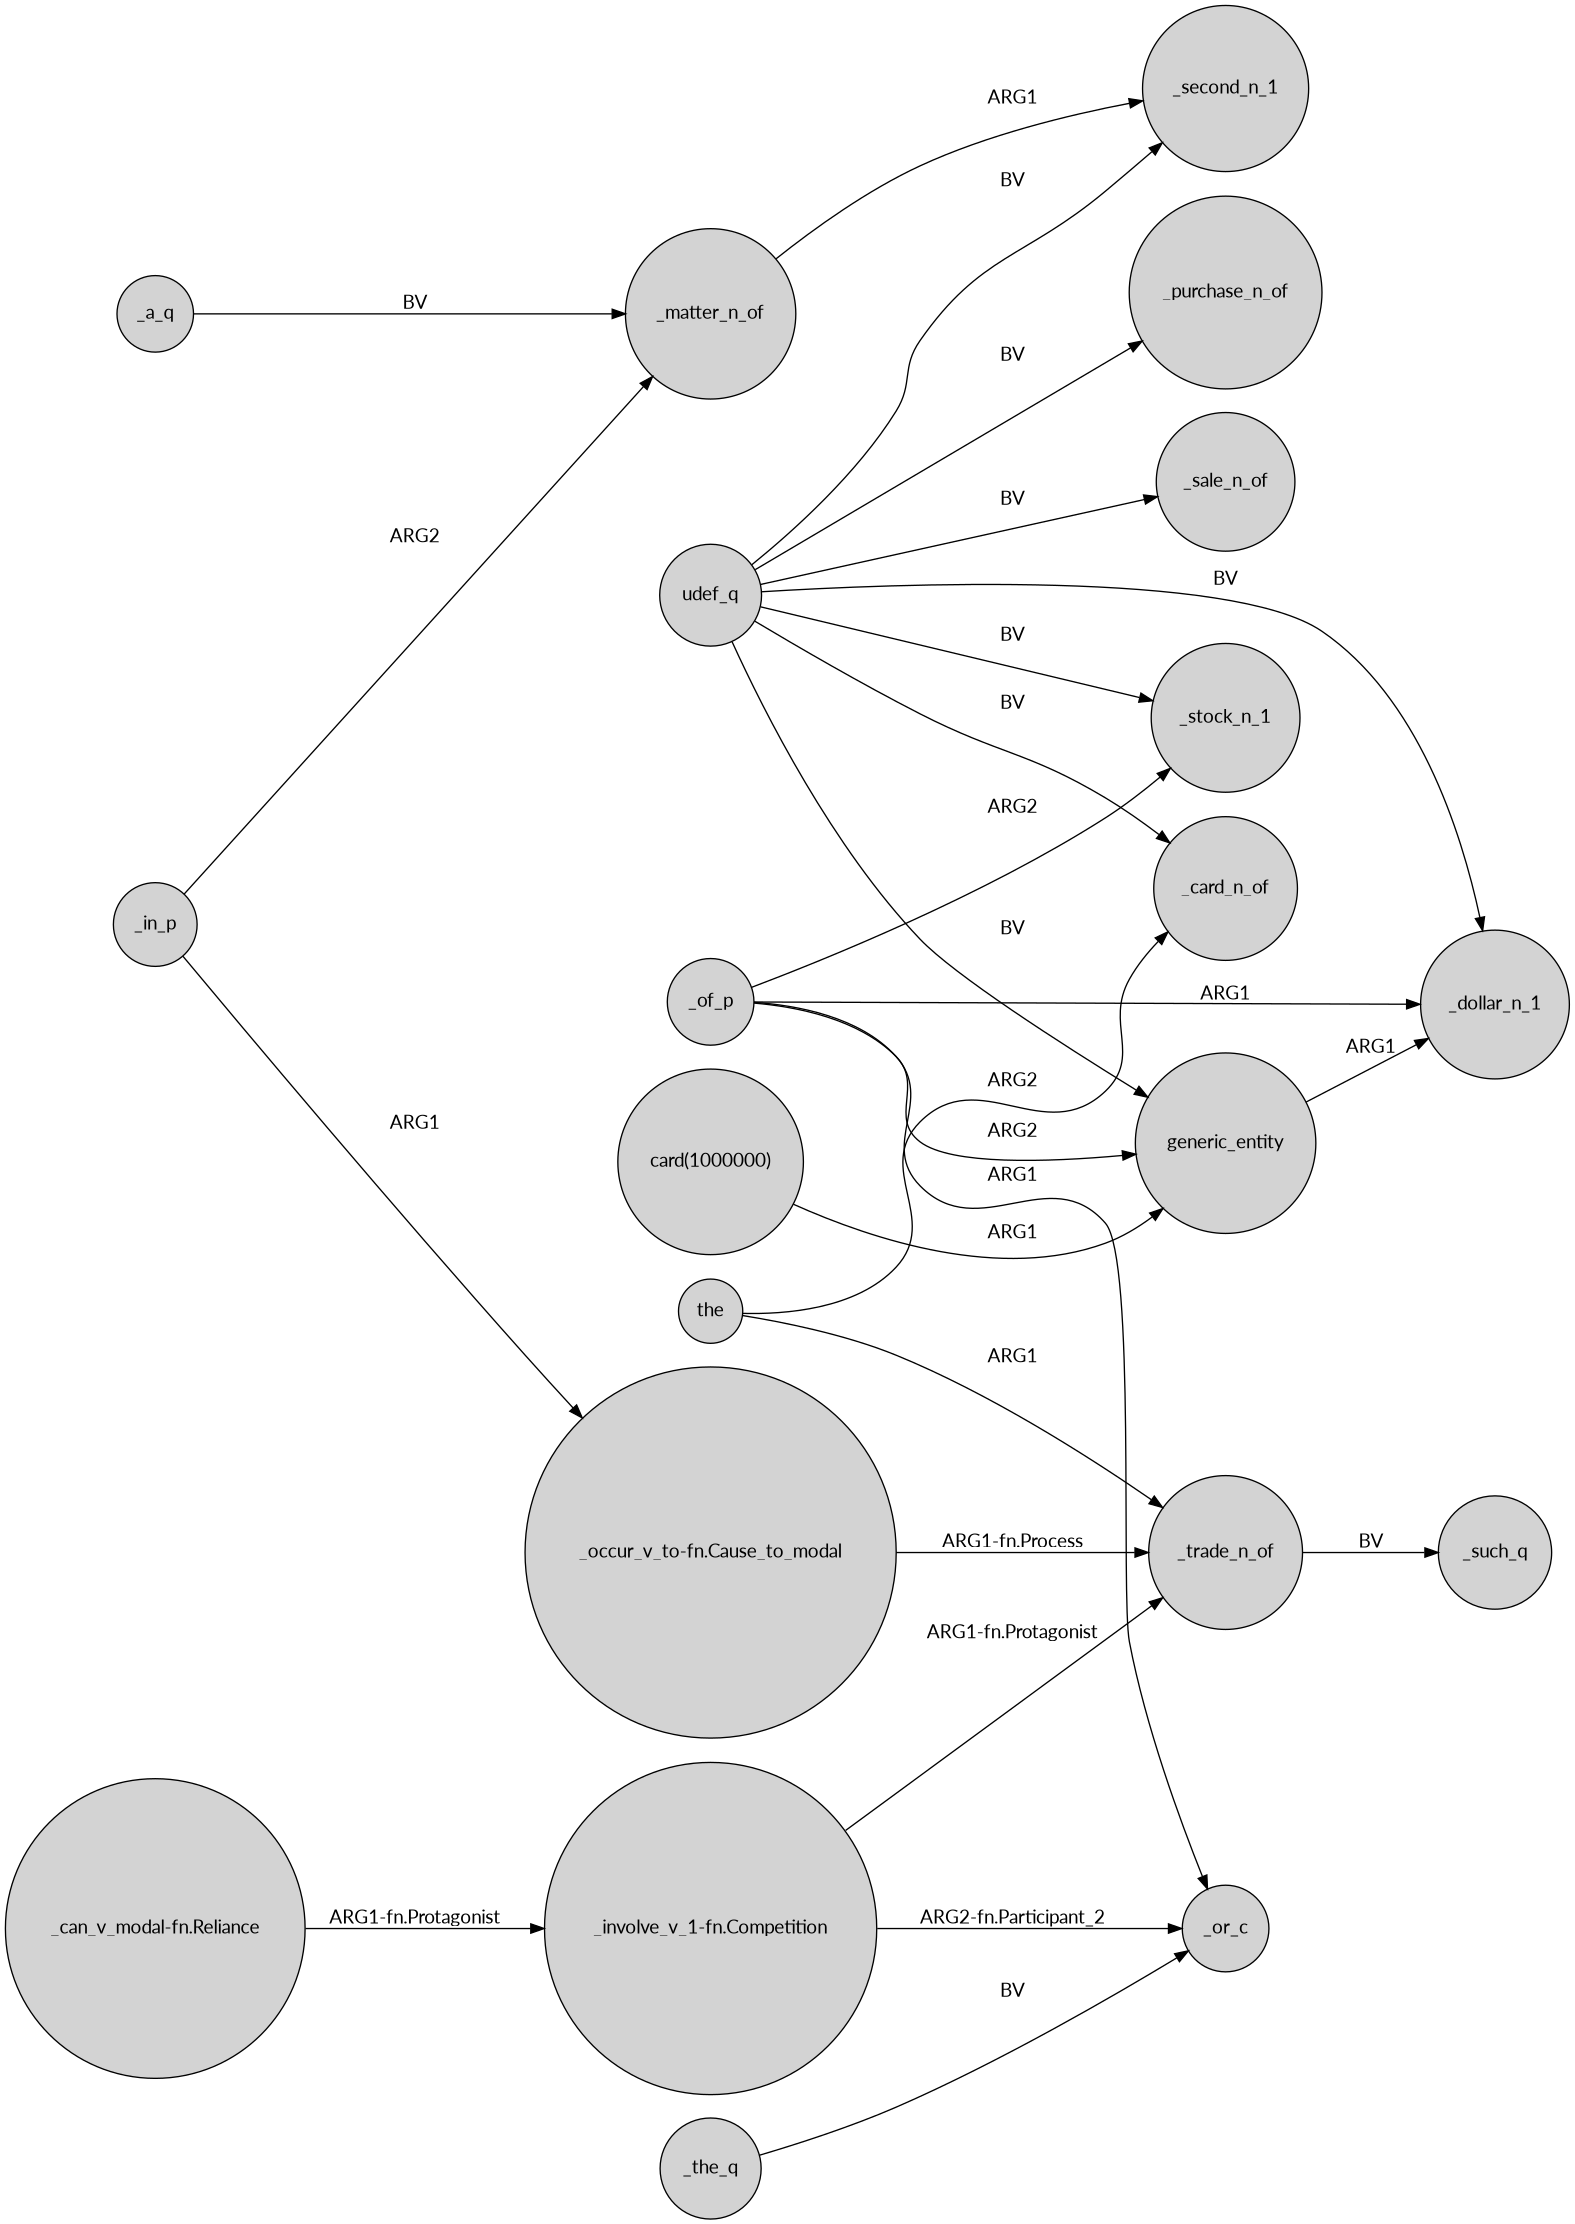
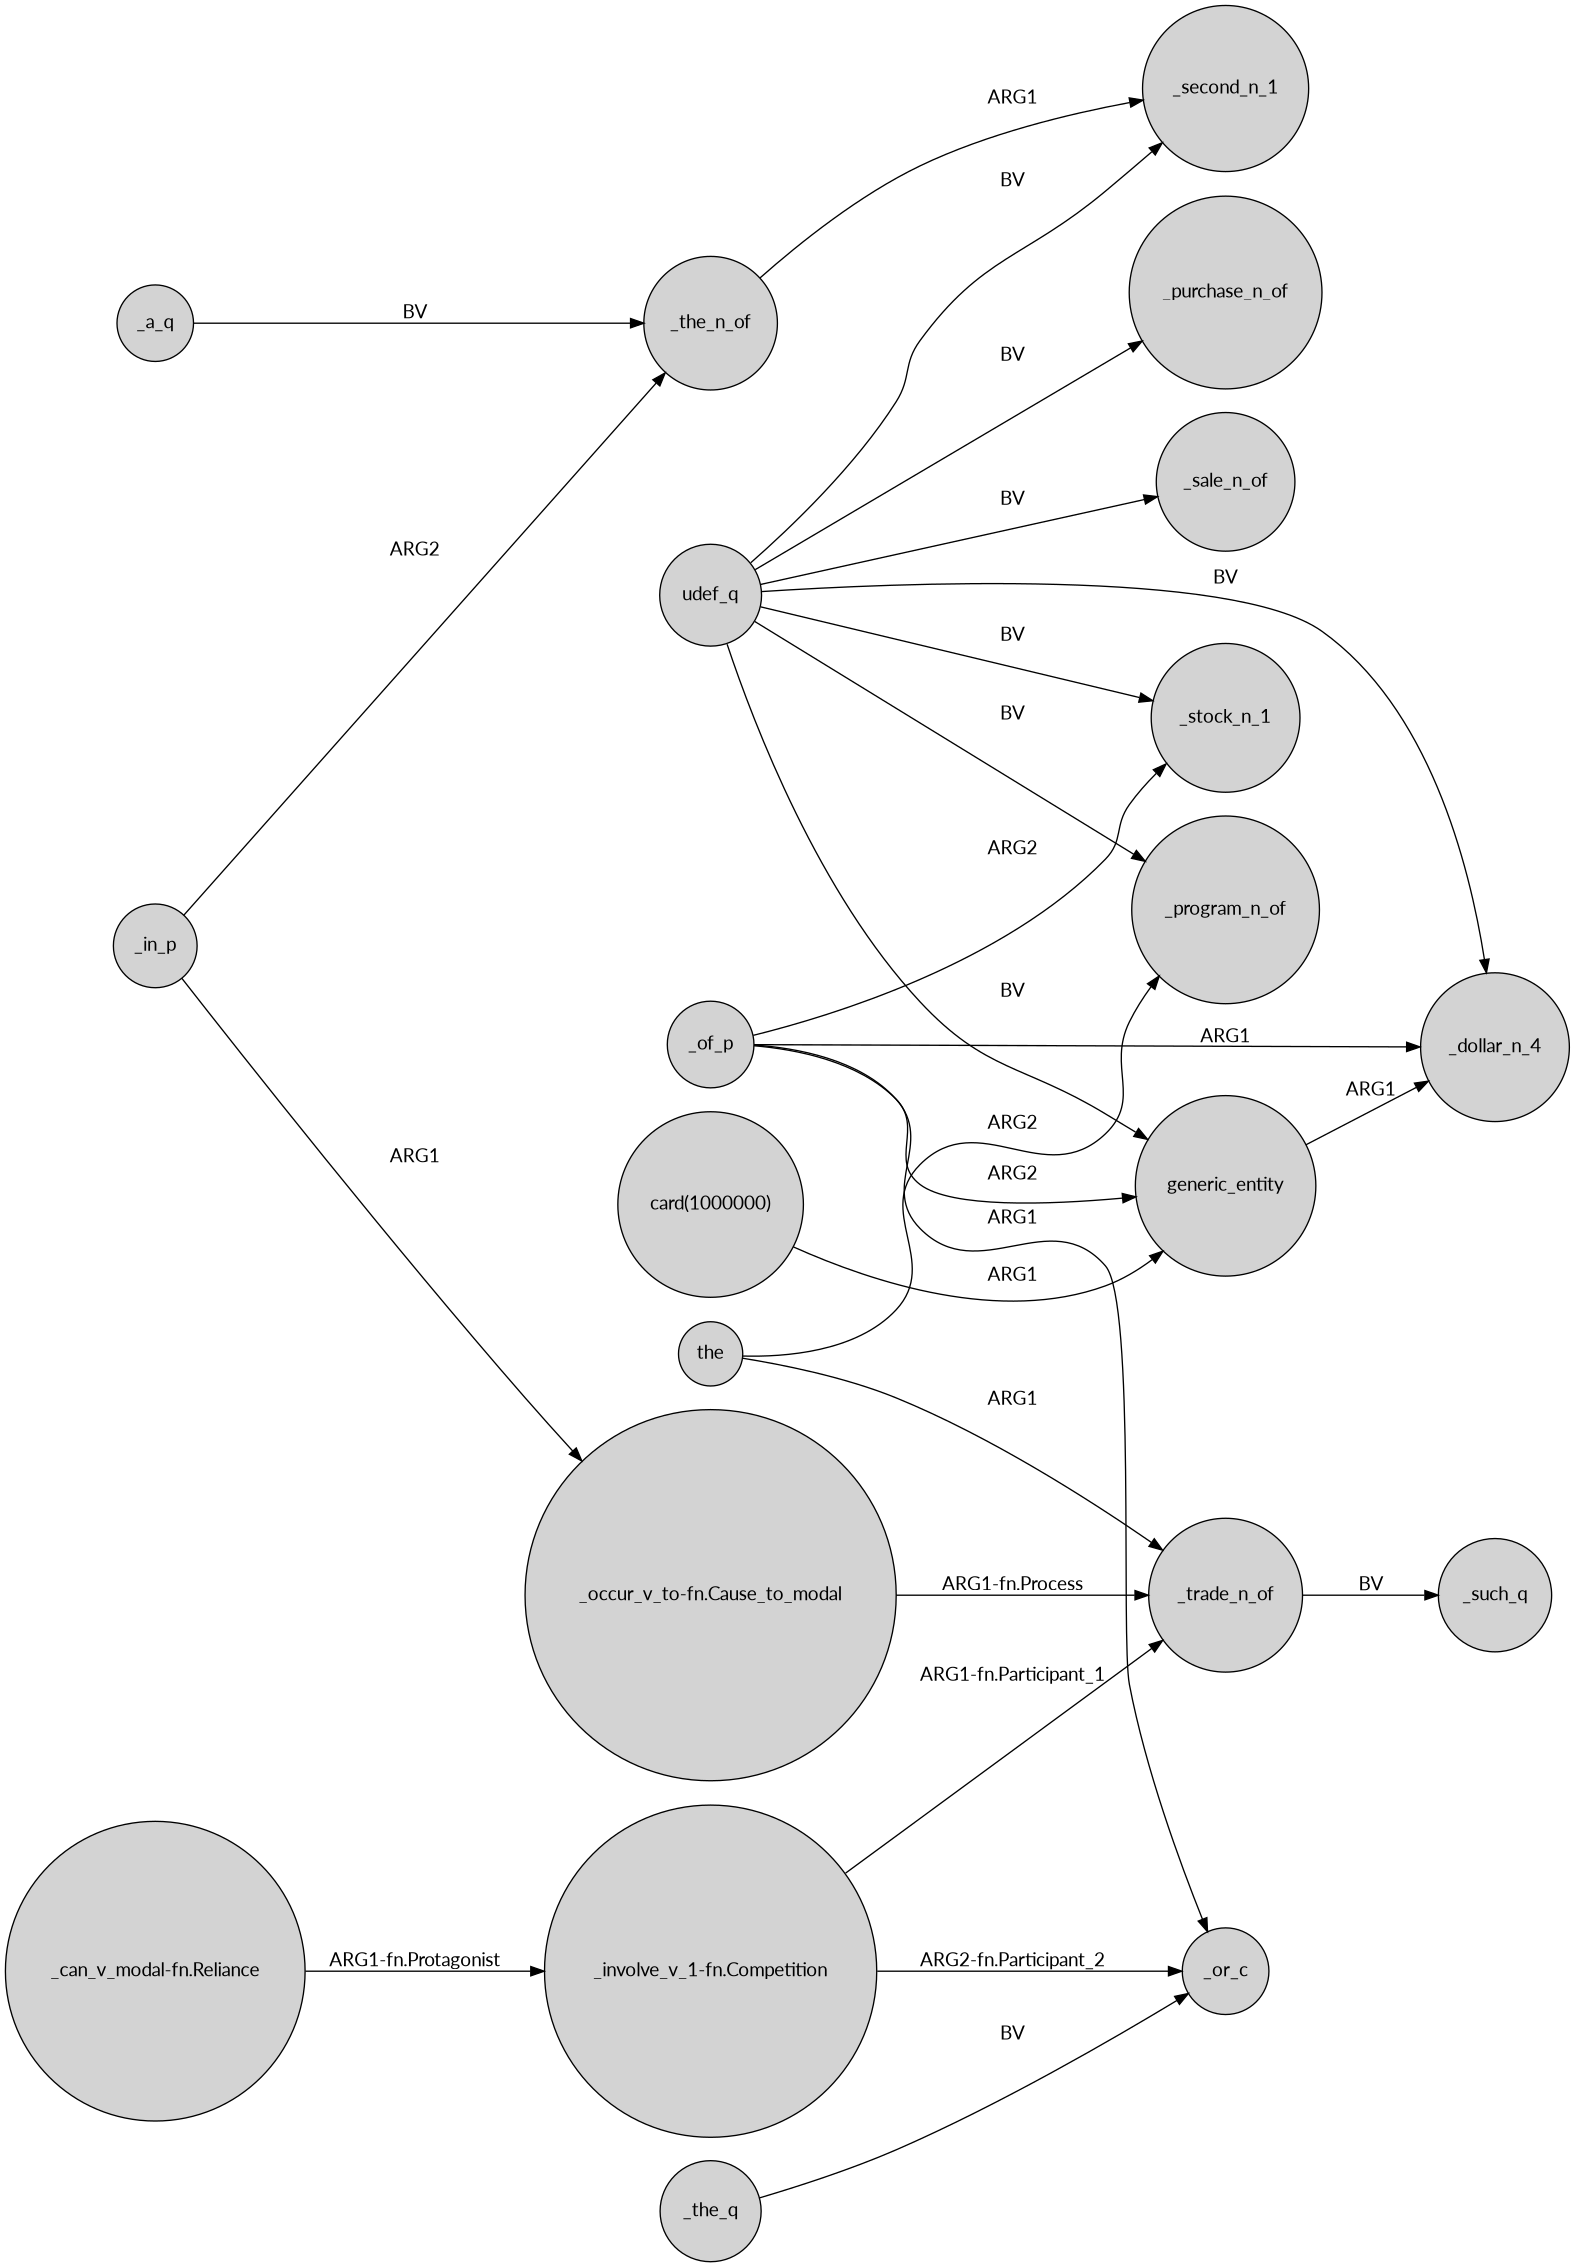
node "_matter_n_of": label "_matter_n_of" -> "_the_n_of"
node "_card_n_of": label "_card_n_of" -> "_program_n_of"
node "_dollar_n_1": label "_dollar_n_1" -> "_dollar_n_4"
edge "_involve_v_1-fn.Competition" -> "_trade_n_of": label "ARG1-fn.Protagonist" -> "ARG1-fn.Participant_1"
